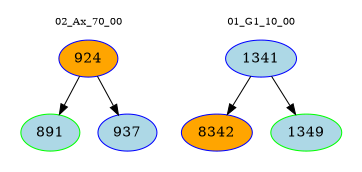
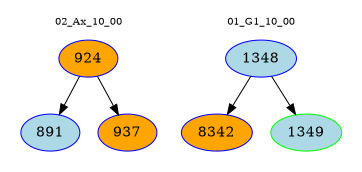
cluster "02_Ax_70_00": label "02_Ax_70_00" -> "02_Ax_10_00"
node "1341": label "1341" -> "1348"
node "891": color green -> blue
node "937": fillcolor lightblue -> orange
